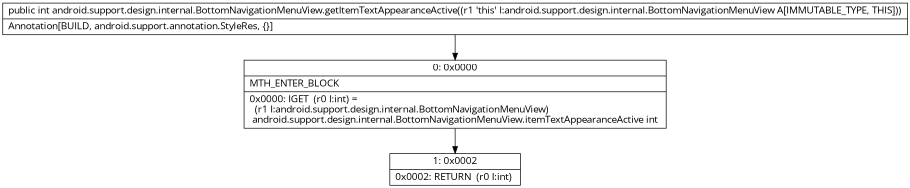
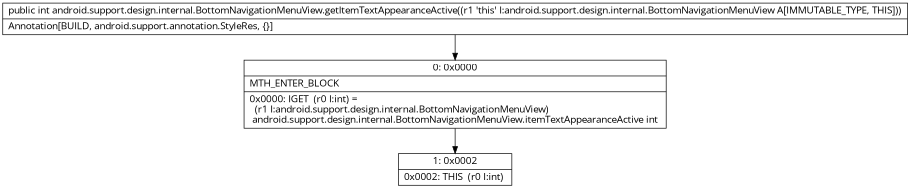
node "1: 0x0002": text "0x0002: RETURN  (r0 I:int)" -> "0x0002: THIS  (r0 I:int)"
